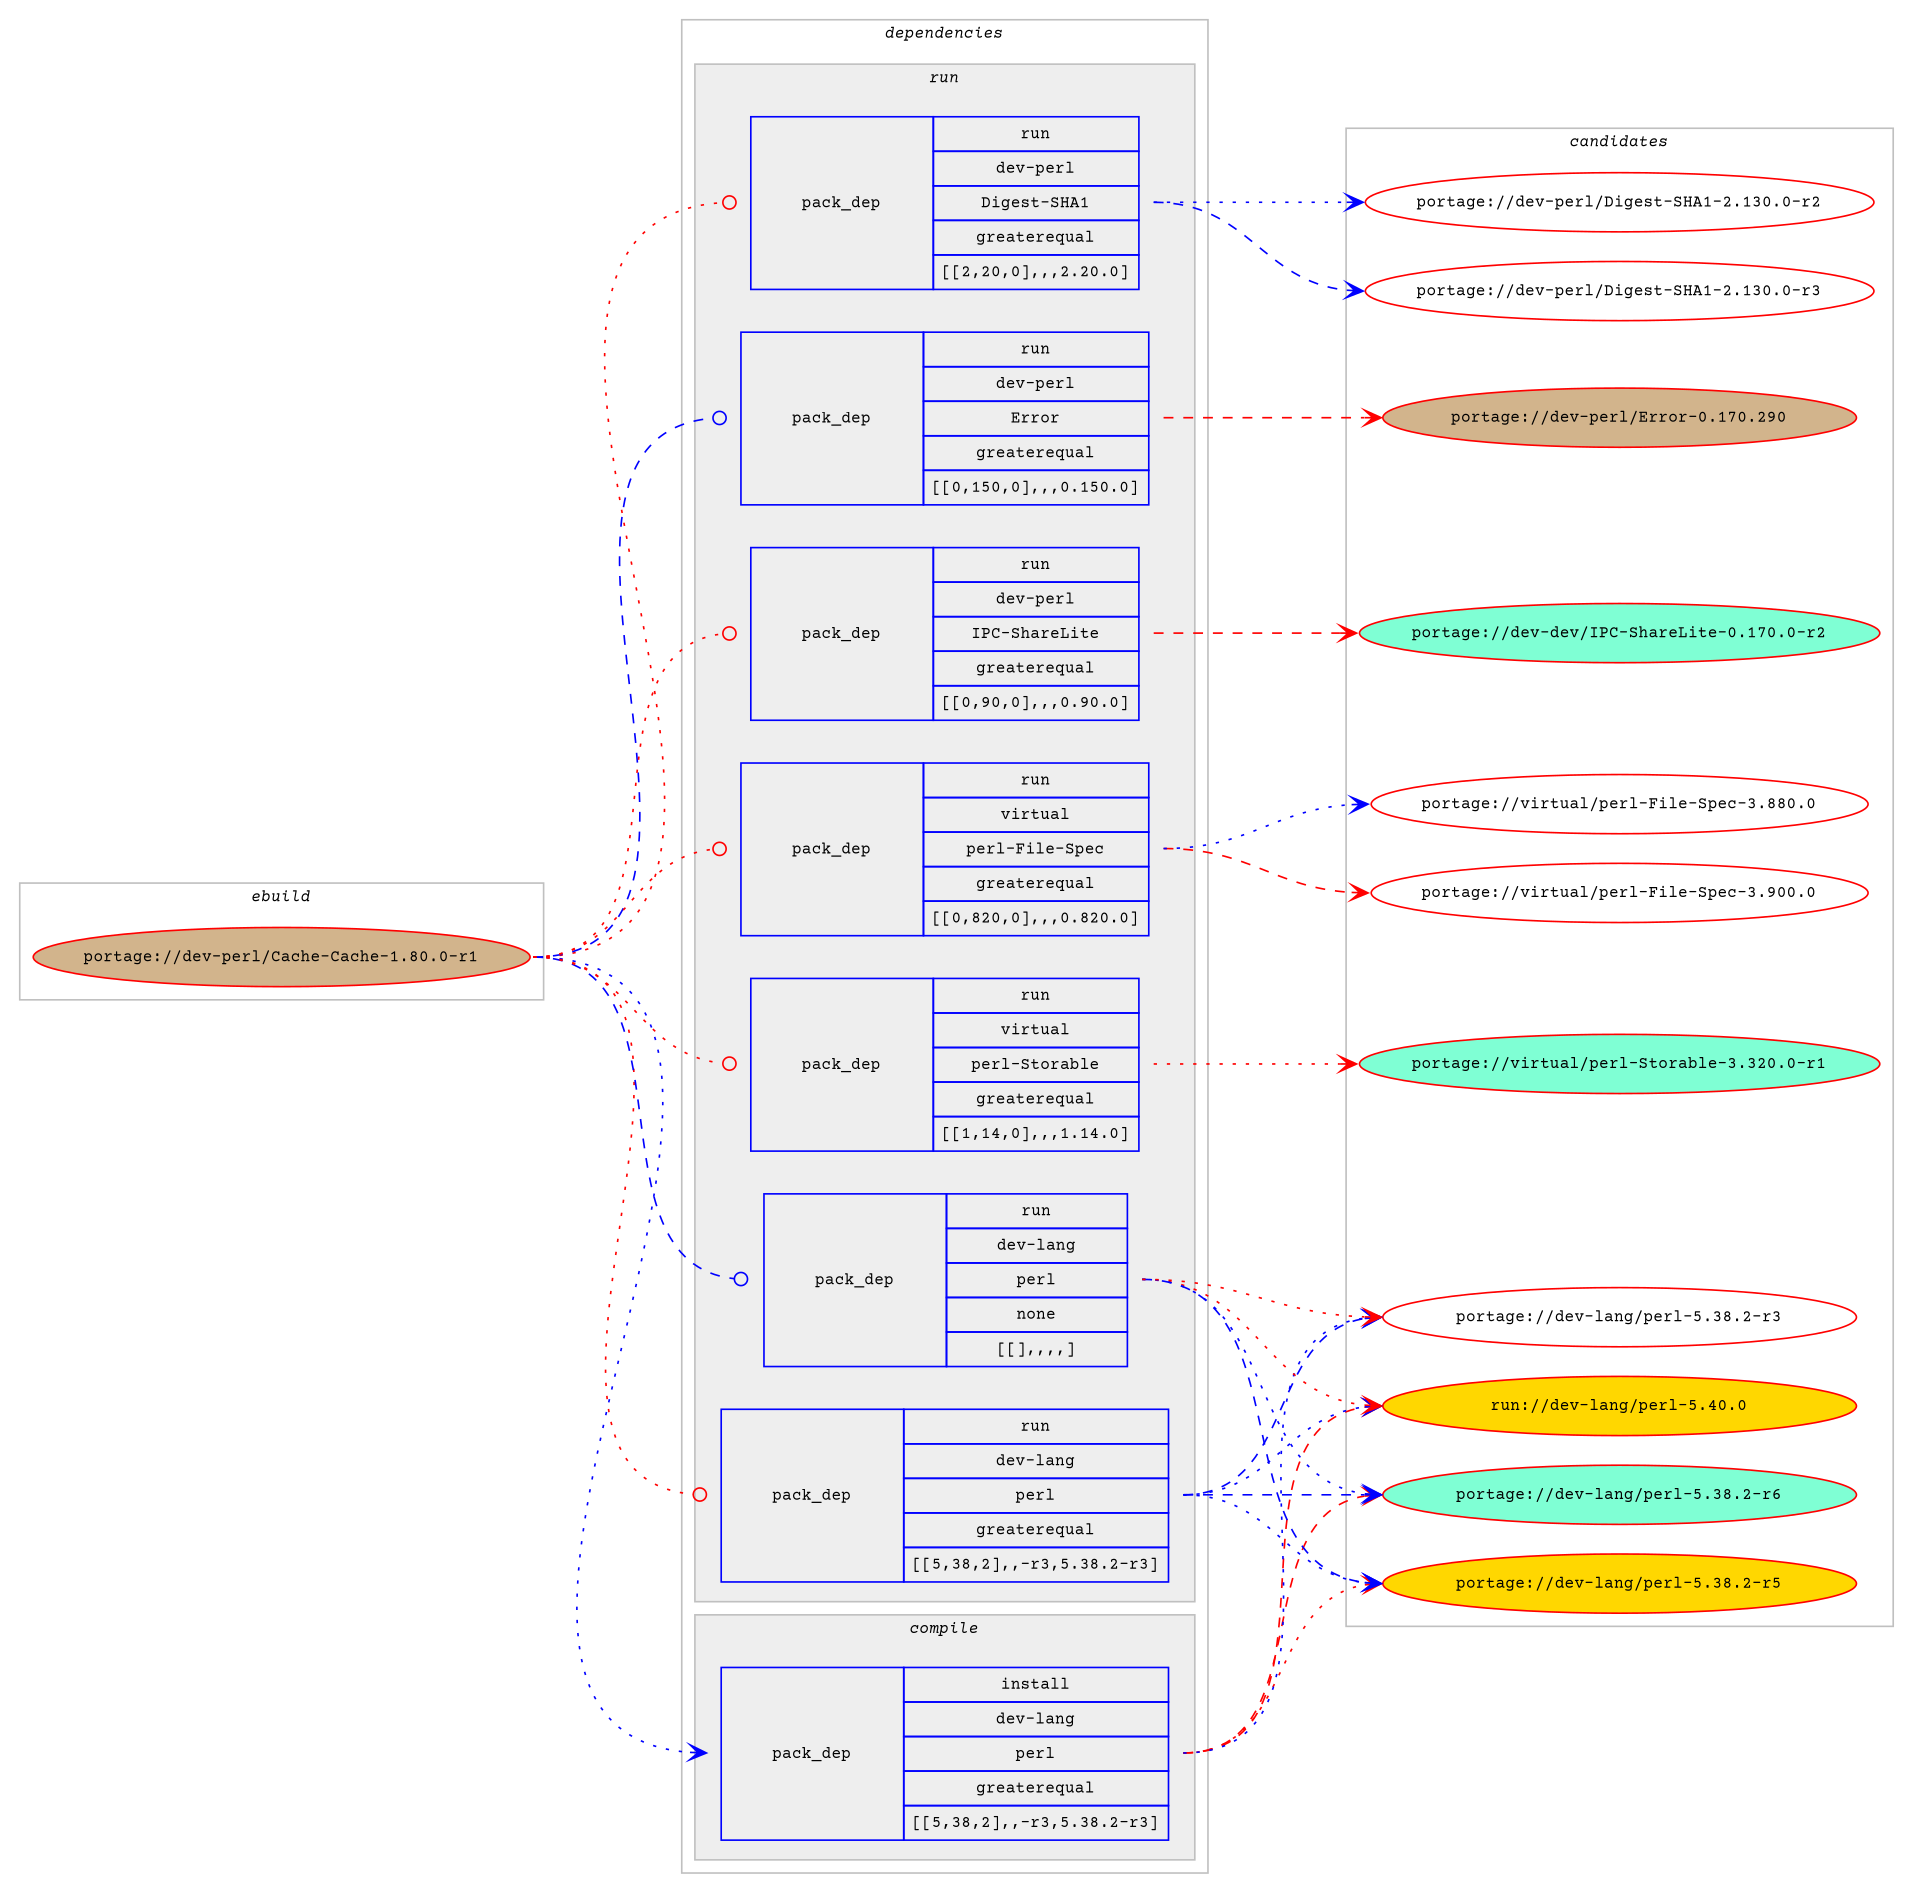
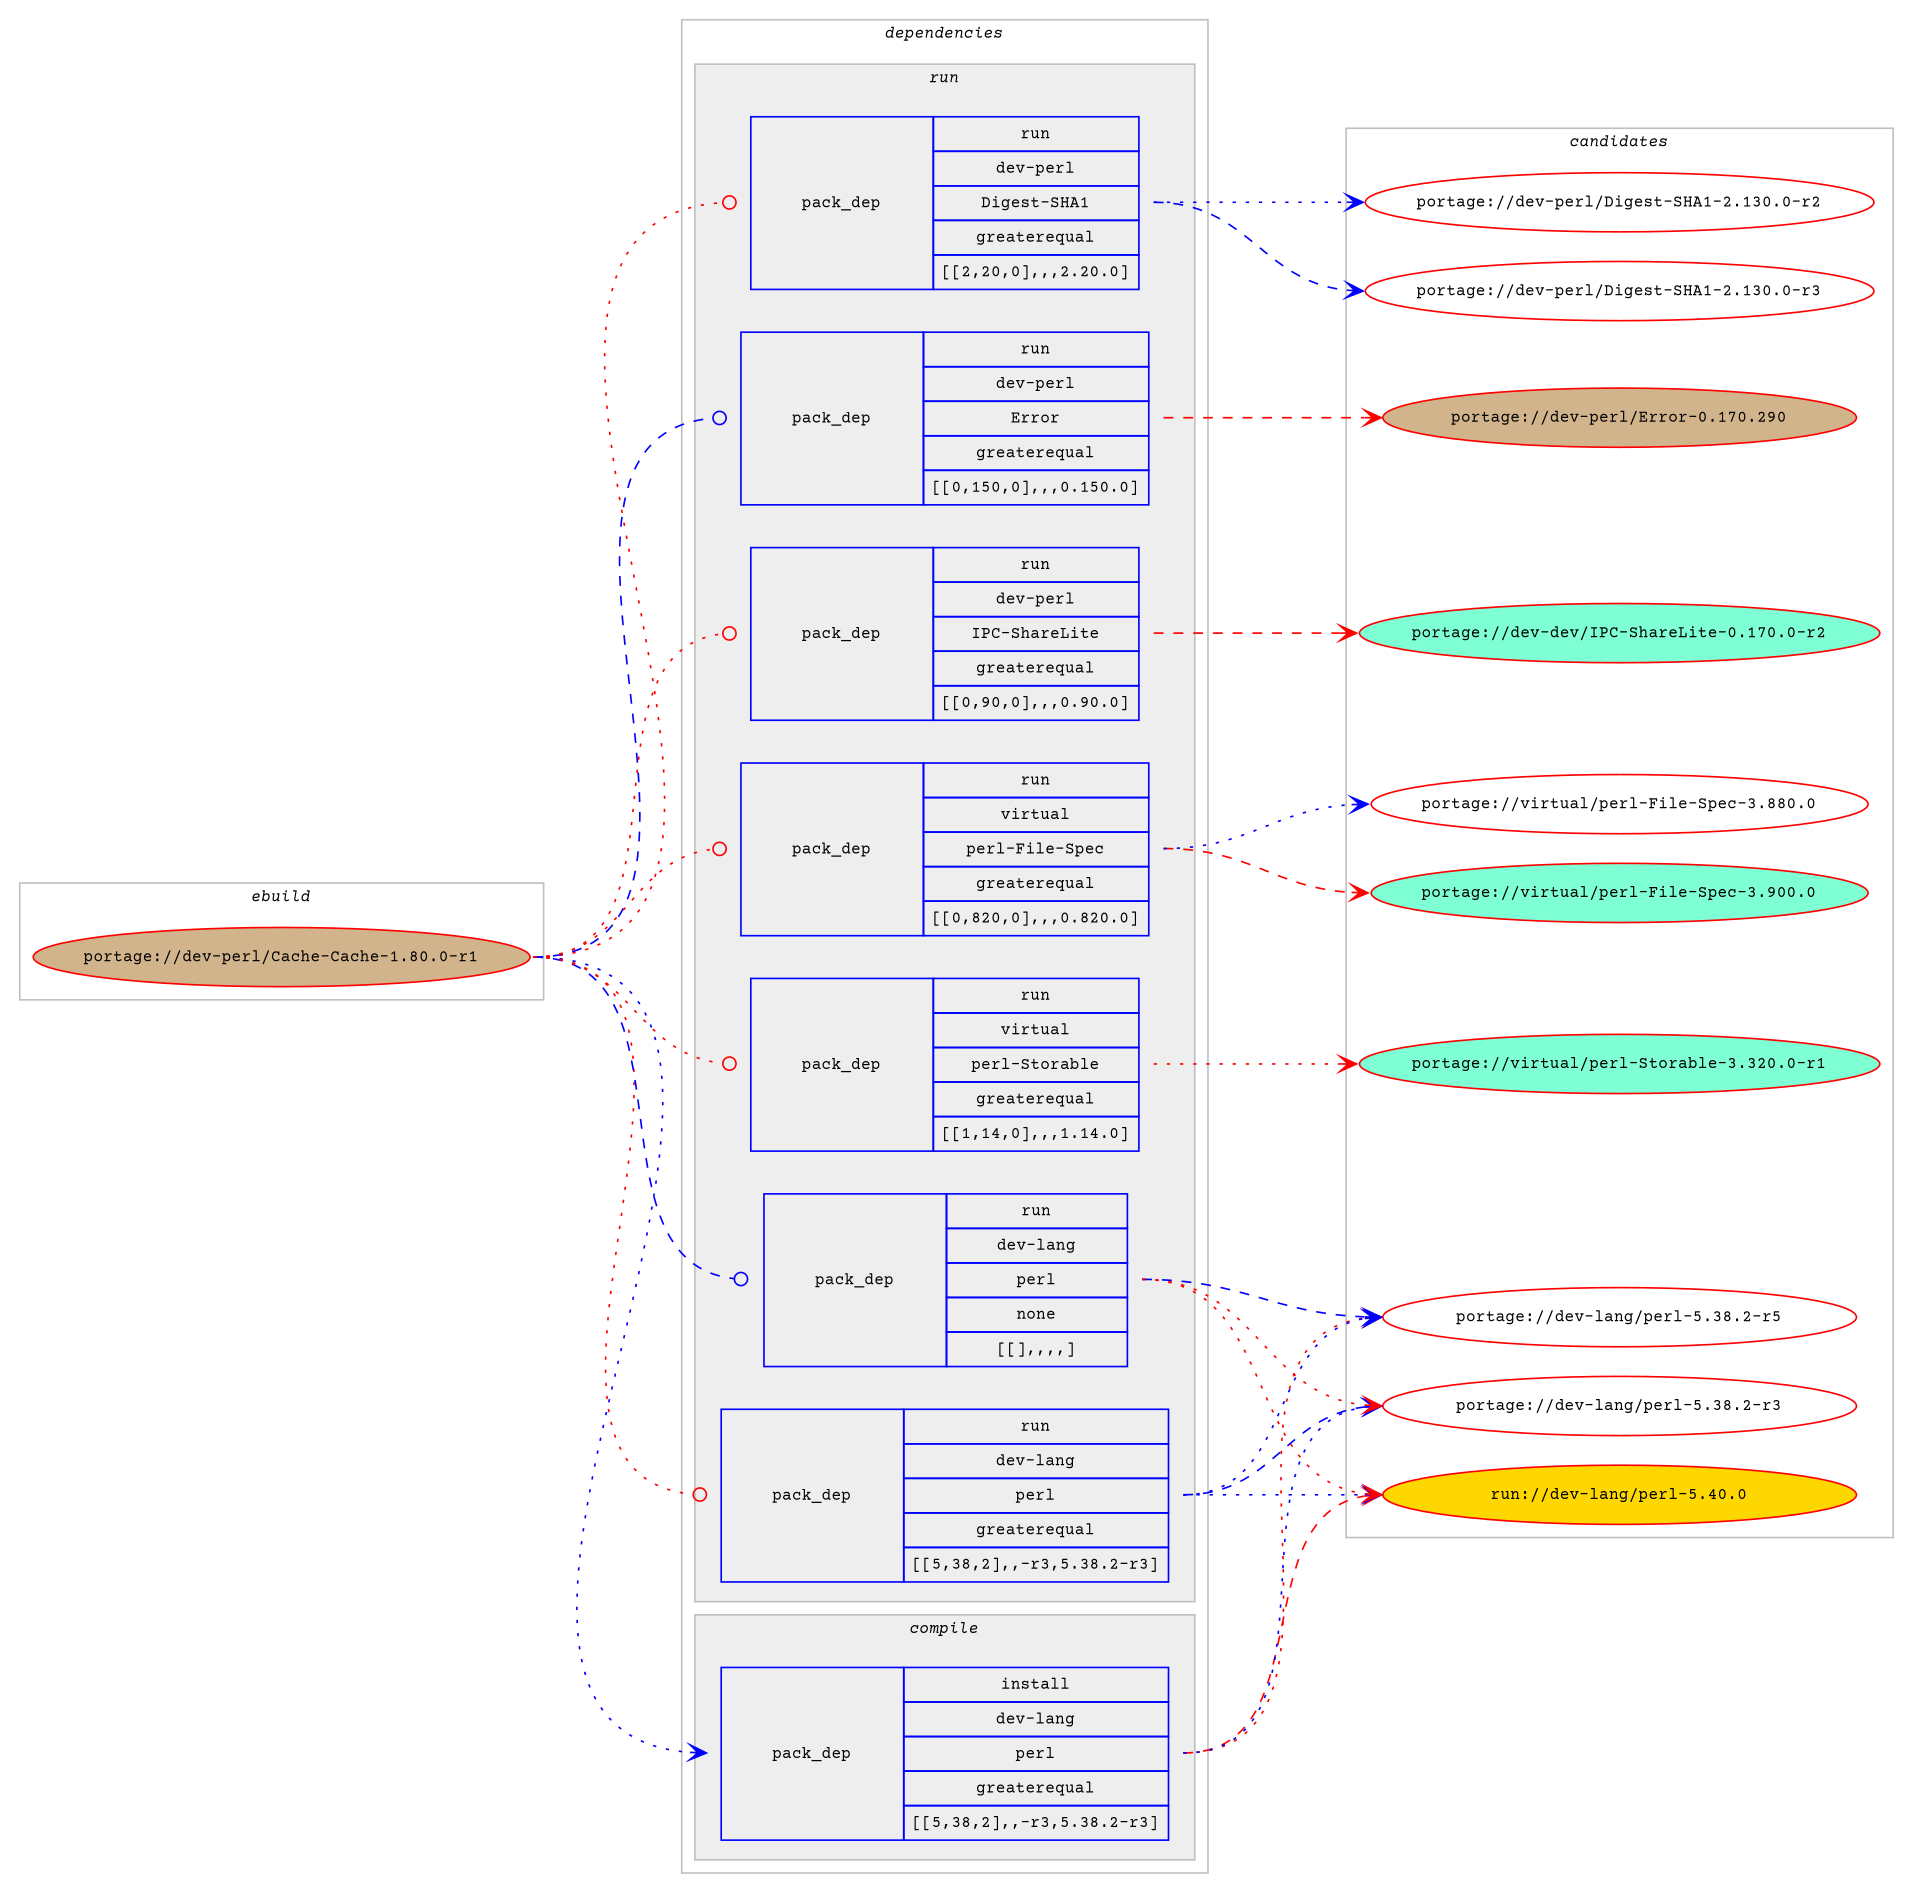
node "portage://virtual/perl-File-Spec-3.900.0": fillcolor white -> aquamarine
node "portage://dev-lang/perl-5.38.2-r6": removed
node "portage://dev-lang/perl-5.38.2-r5": fillcolor gold -> white
